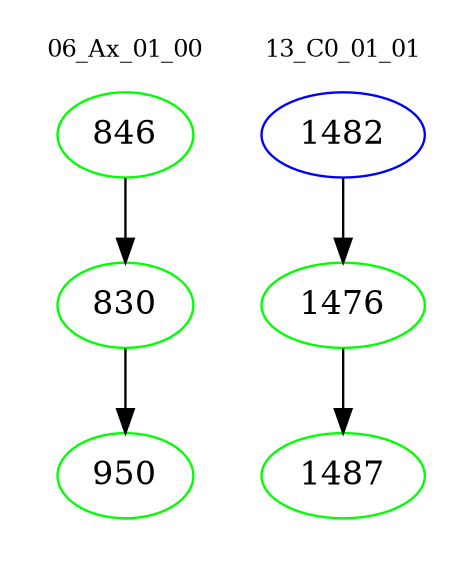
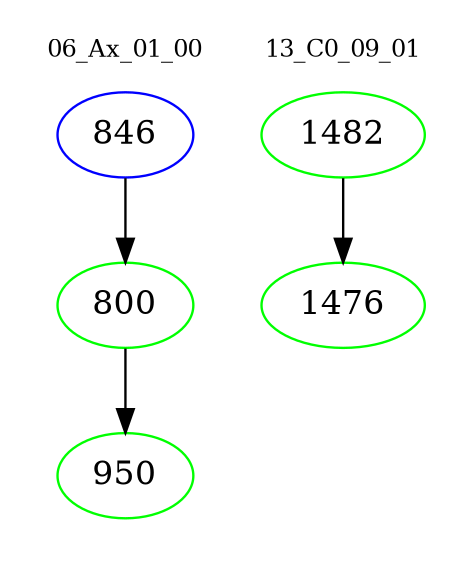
cluster "13_C0_01_01": label "13_C0_01_01" -> "13_C0_09_01"
node "846": color green -> blue
node "1482": color blue -> green
node "830": label "830" -> "800"
node "1487": removed
